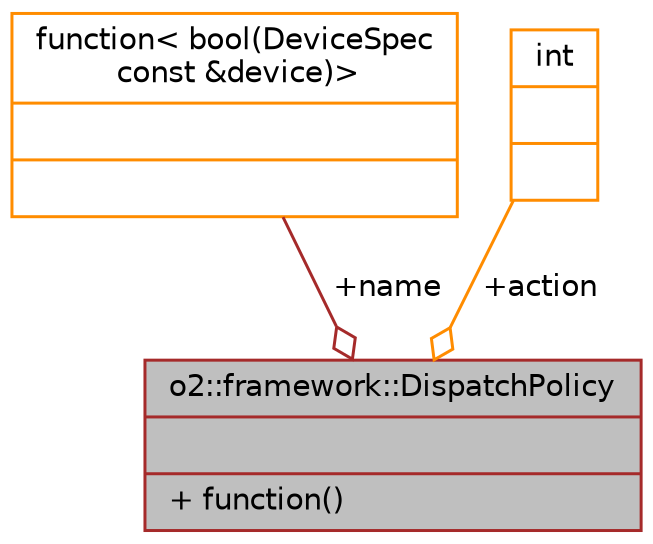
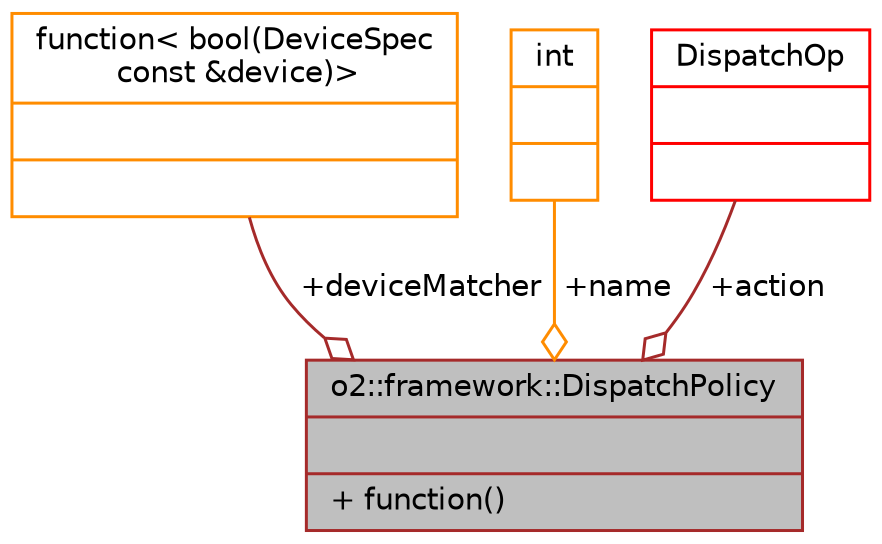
node "DispatchOp": added
edge "function< bool(DeviceSpec" -> "o2::framework::DispatchPolicy": label " +name" -> " +deviceMatcher"
edge "int" -> "o2::framework::DispatchPolicy": label " +action" -> " +name"
